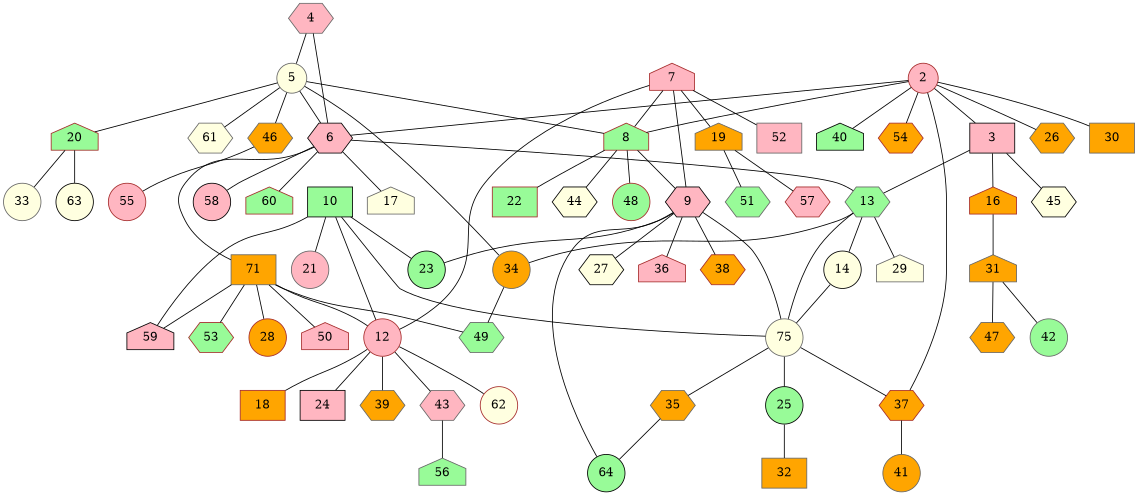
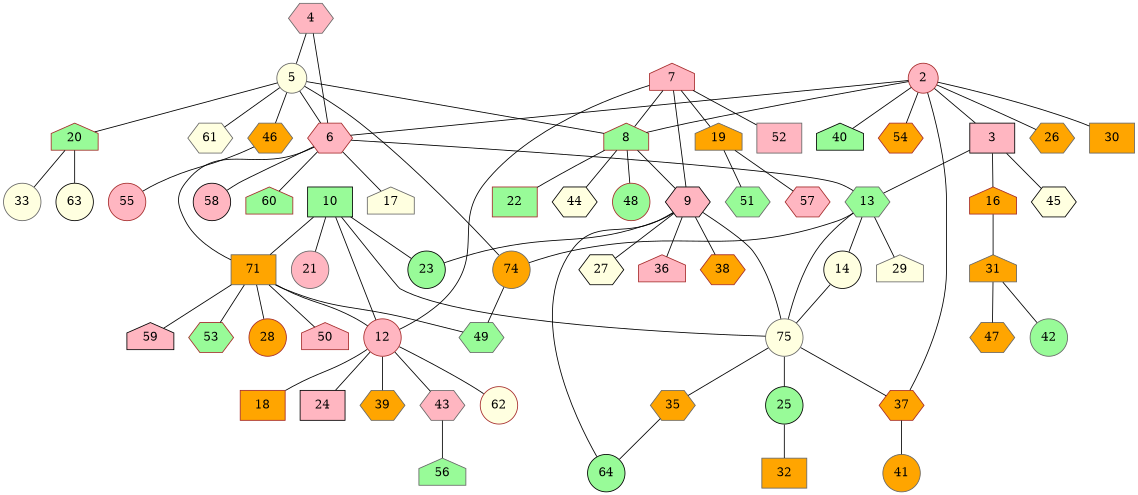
node "6": color black -> brown
edge "10" -- "59": now "10" -- "71"
node "34": label "34" -> "74"
